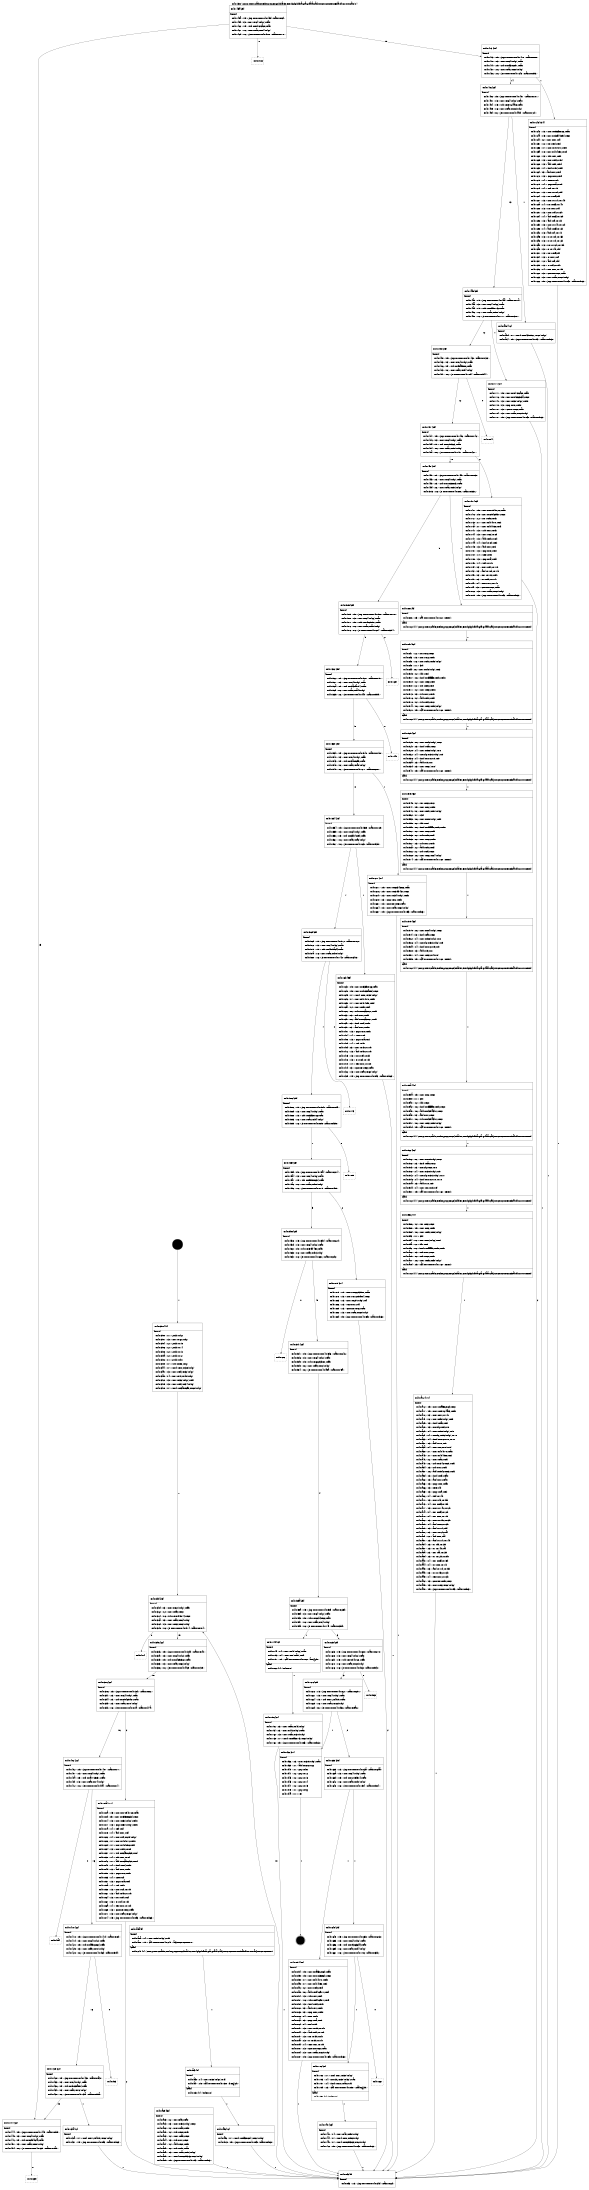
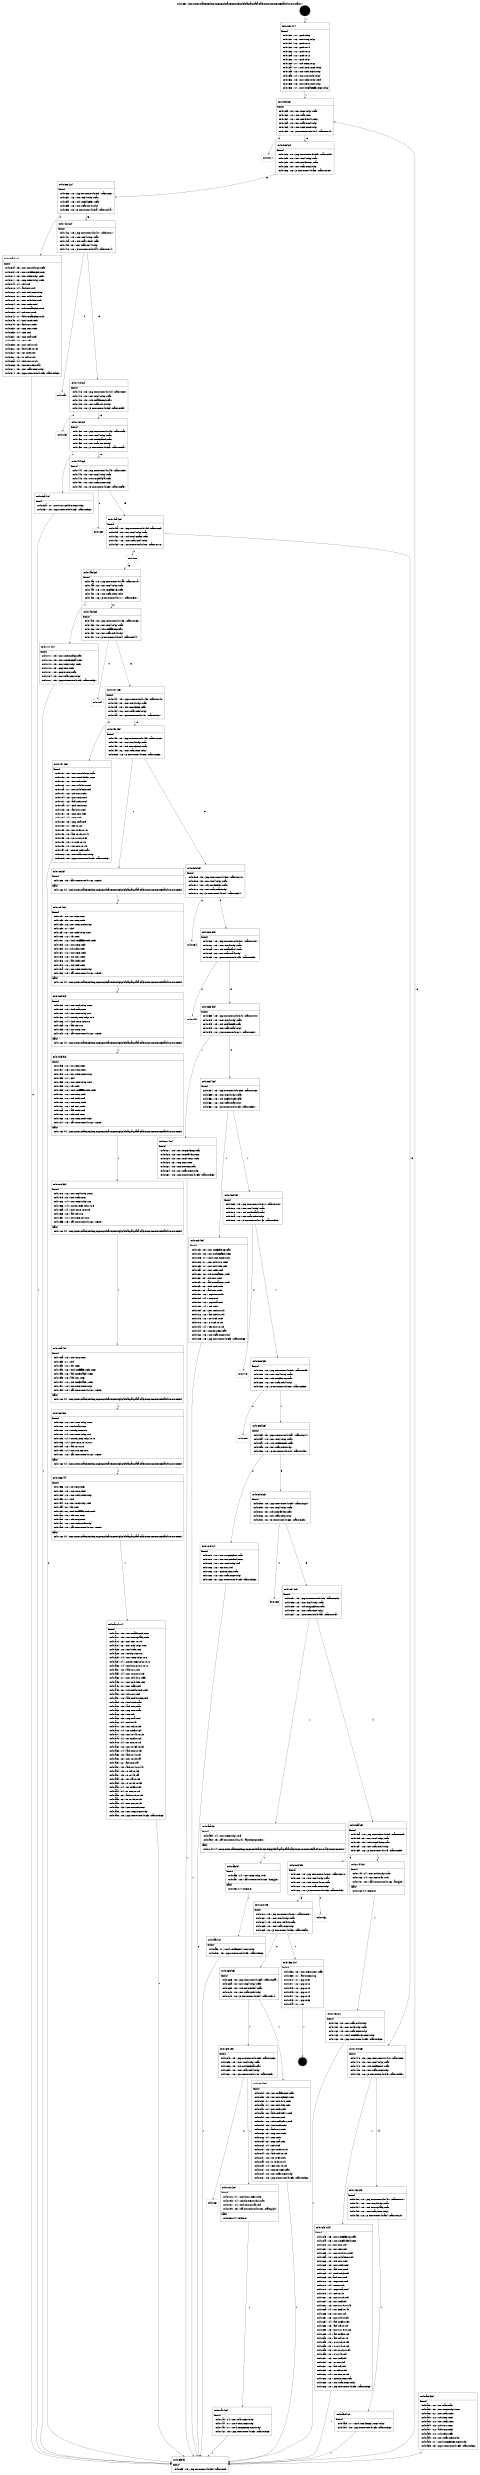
edge "0x40148c [25]" -> "0x4014a5 [25]": now "0x401b08" -> "0x4014a5 [25]"
edge "0x40145a [25]" -> "0x401444 [22]": reversed
edge "0x4015d1 [25]" -> "0x401aea [9]": added, label "1"
